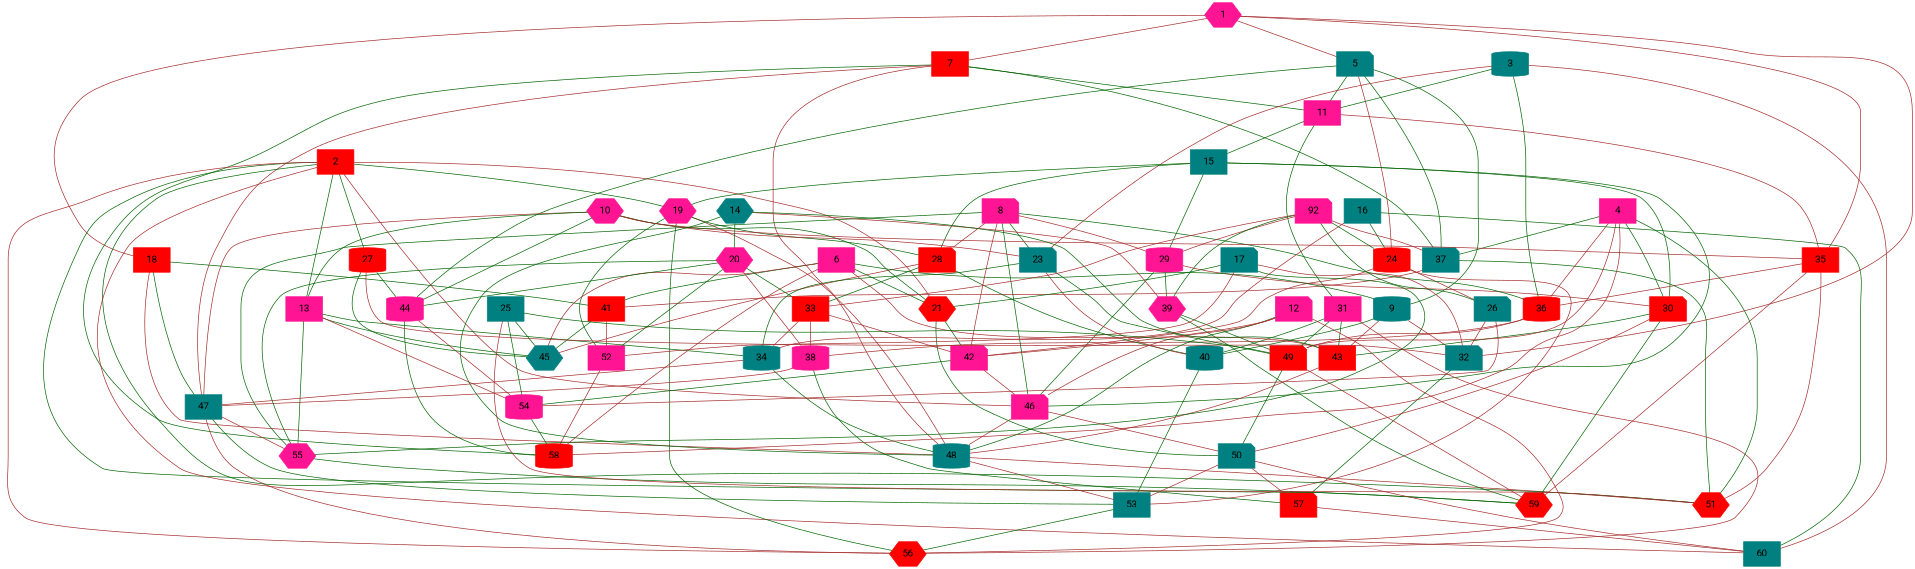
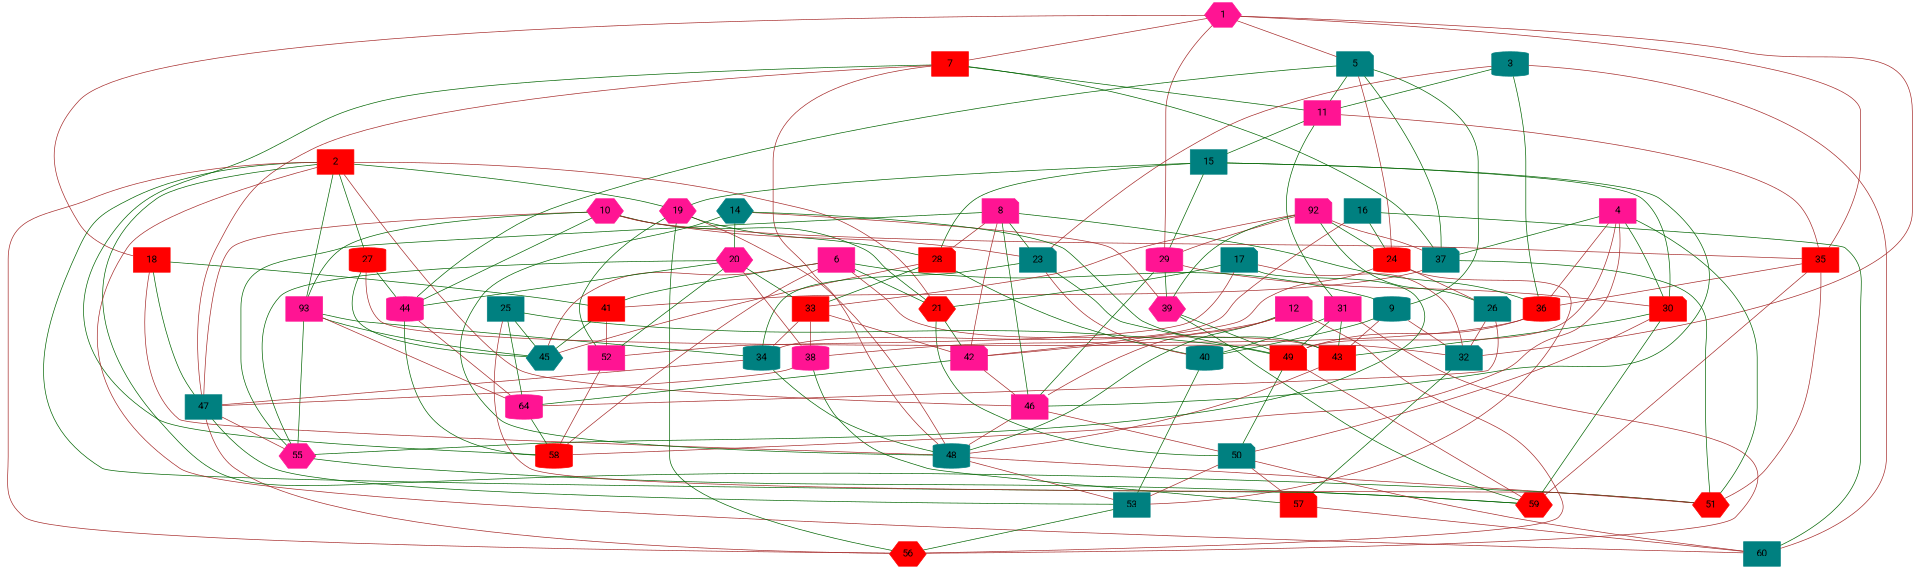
edge "8" -- "29": now "1" -- "29"
node "13": label "13" -> "93"
node "54": label "54" -> "64"
